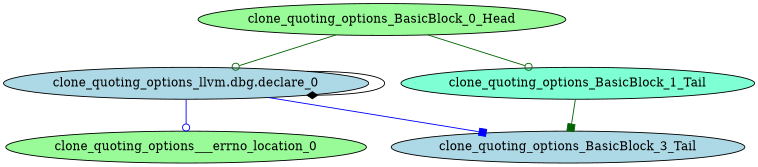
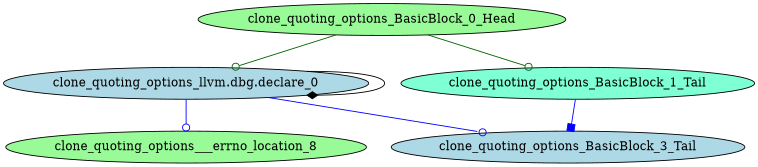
edge "clone_quoting_options_BasicBlock_1_Tail" -> "clone_quoting_options_BasicBlock_3_Tail": color darkgreen -> blue
edge "clone_quoting_options_llvm.dbg.declare_0" -> "clone_quoting_options_BasicBlock_3_Tail": arrowhead box -> odot
node "clone_quoting_options___errno_location_0": label "clone_quoting_options___errno_location_0" -> "clone_quoting_options___errno_location_8"
